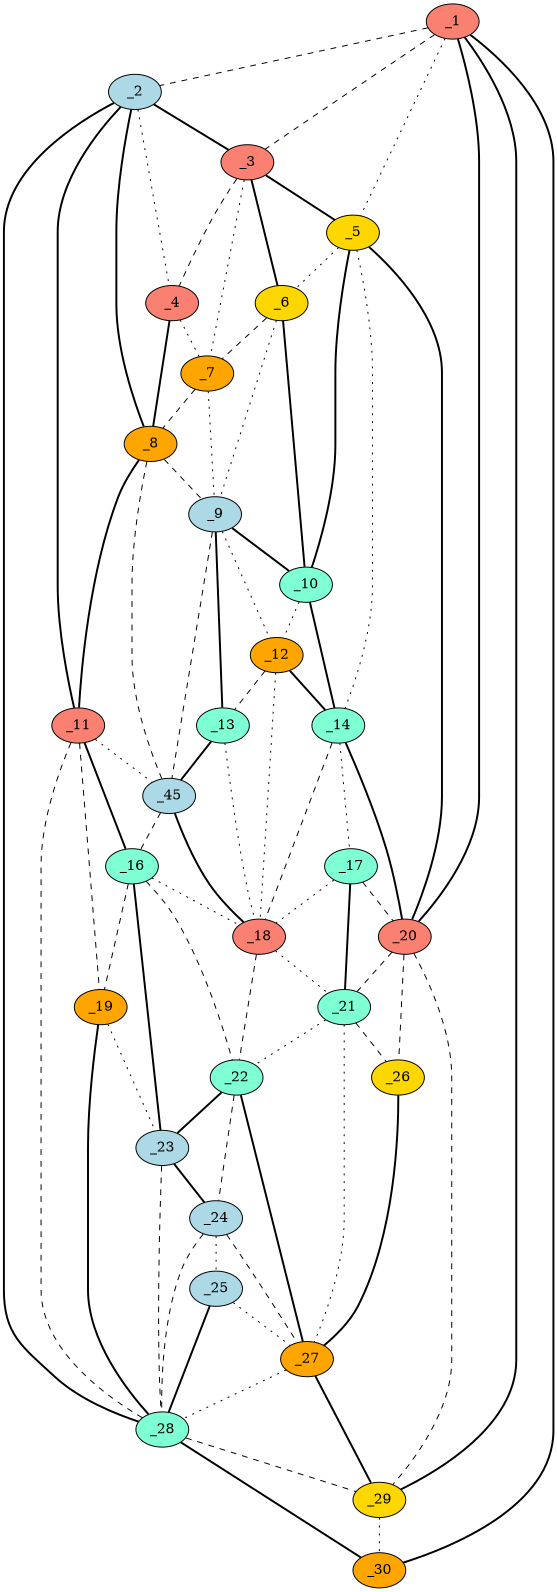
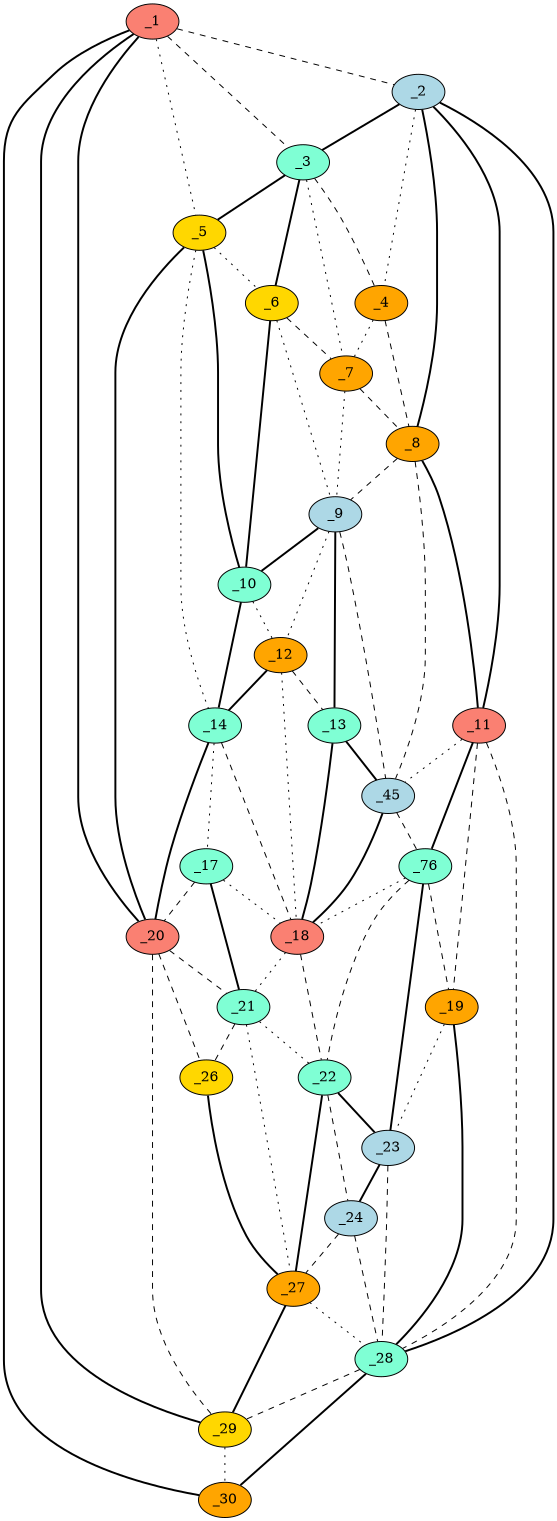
node "_3": fillcolor salmon -> aquamarine
node "_4": fillcolor salmon -> orange
edge "_4" -- "_8": style bold -> dashed
edge "_13" -- "_18": style dotted -> bold
node "_16": label "_16" -> "_76"
node "_25": removed
